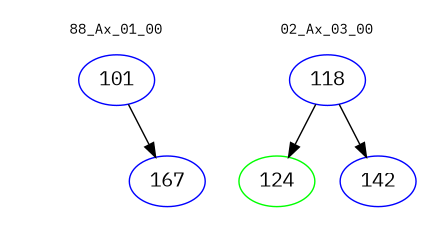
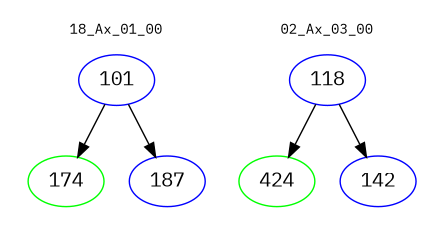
cluster "88_Ax_01_00": label "88_Ax_01_00" -> "18_Ax_01_00"
node "174": added
node "167": label "167" -> "187"
node "124": label "124" -> "424"
